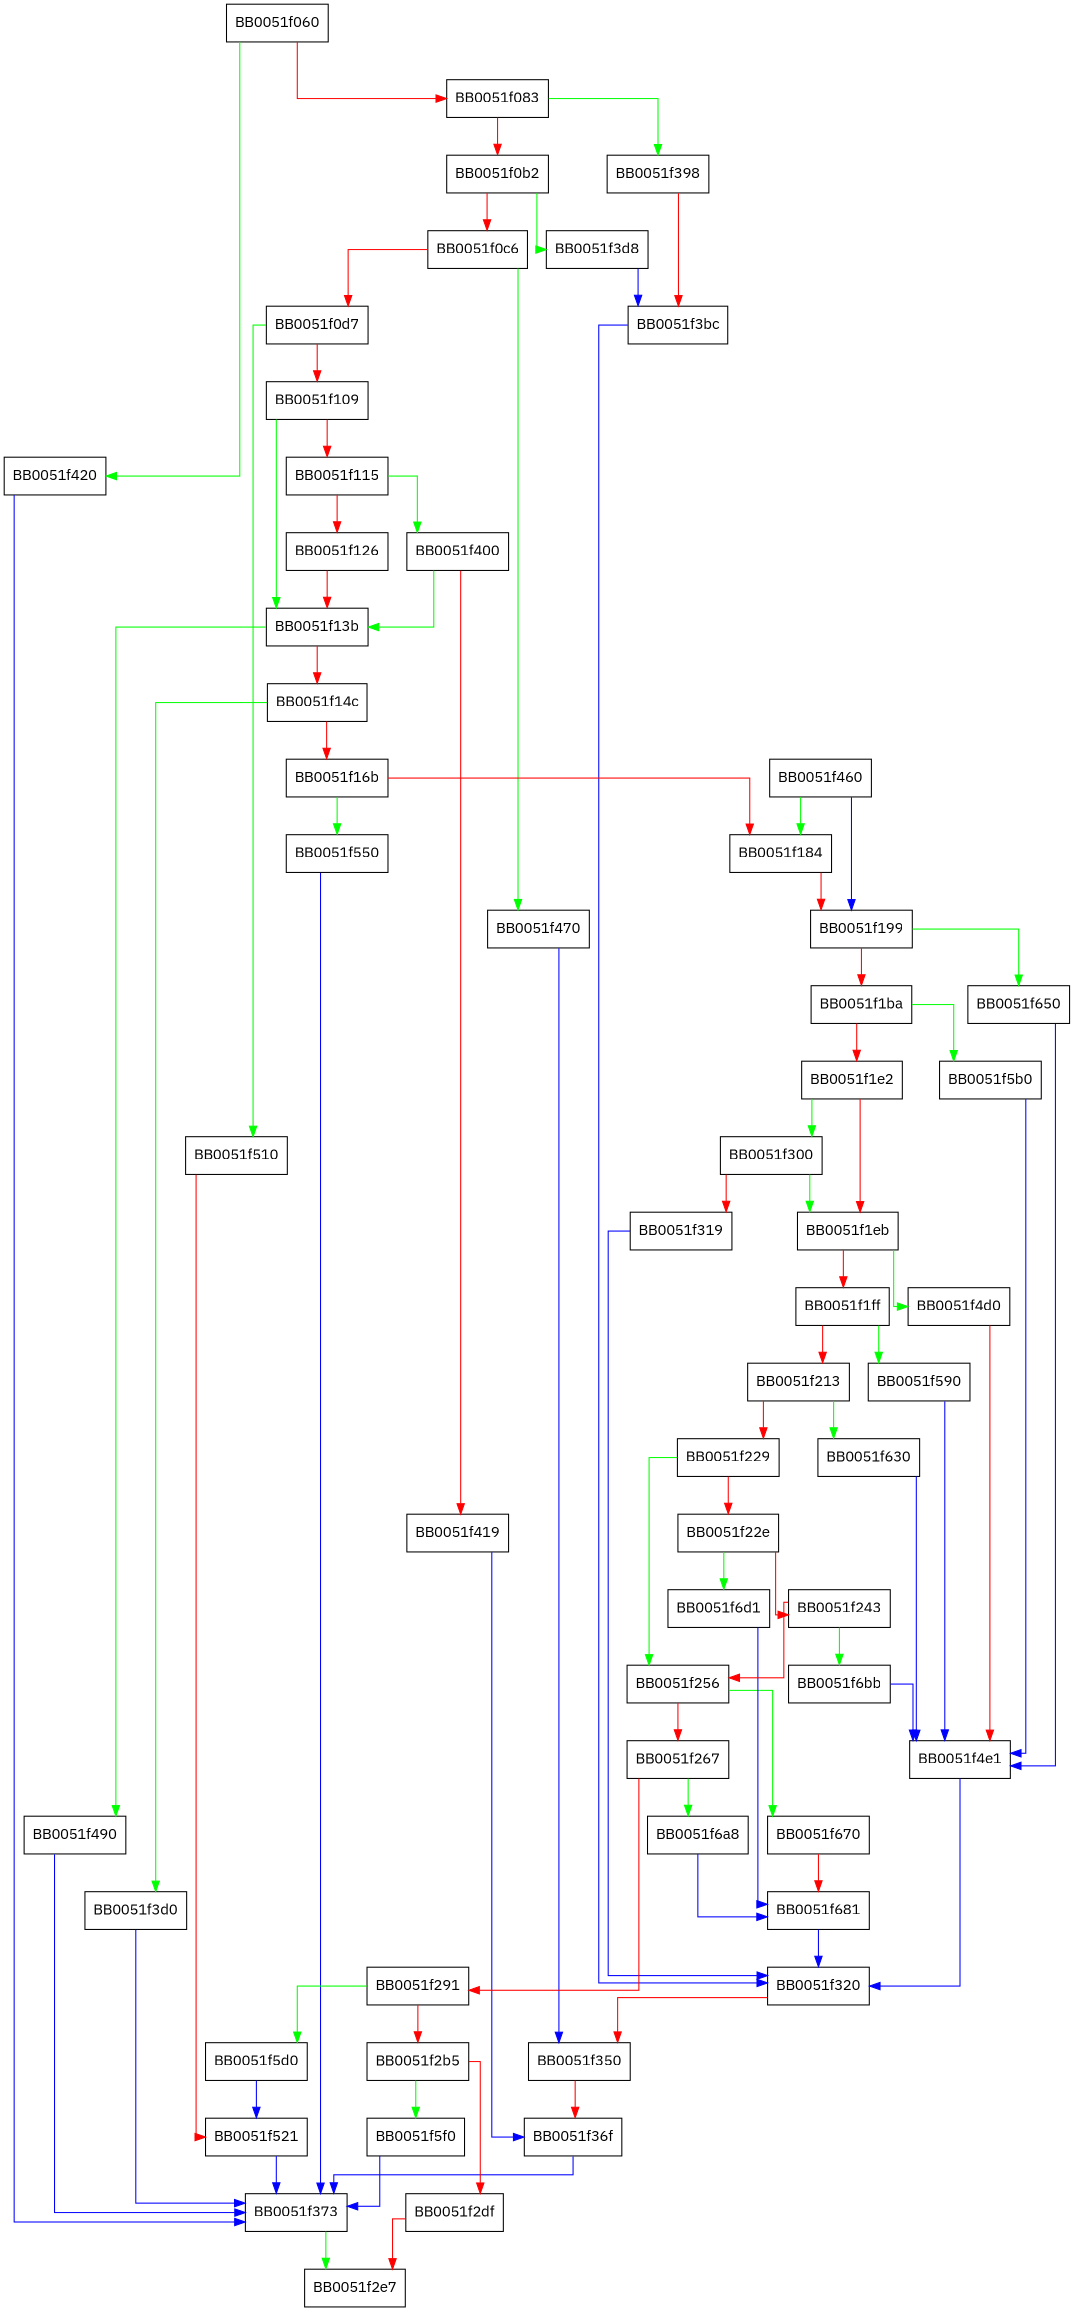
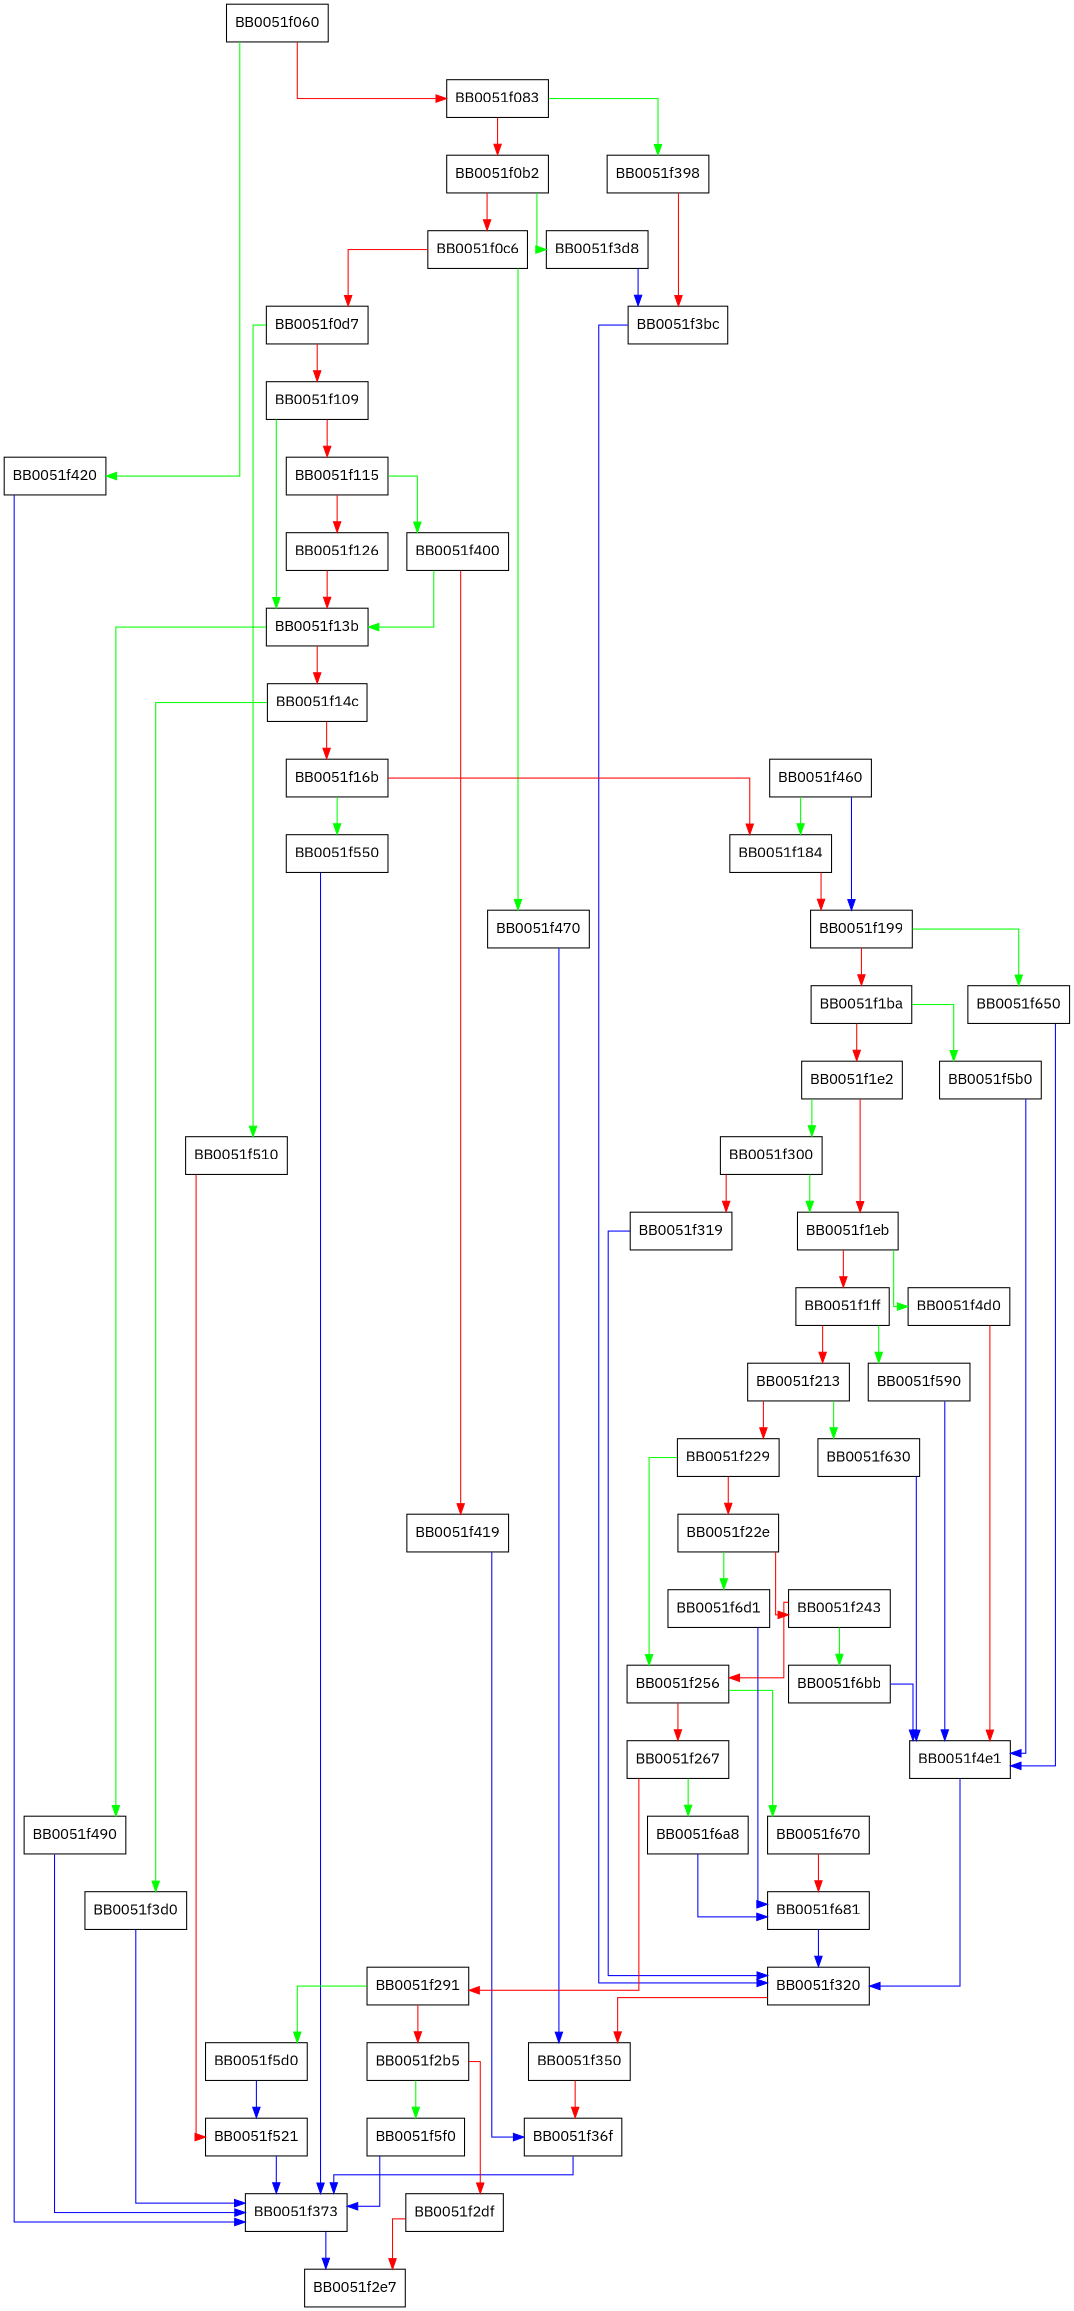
edge "BB0051f373" -> "BB0051f2e7": color green -> blue
